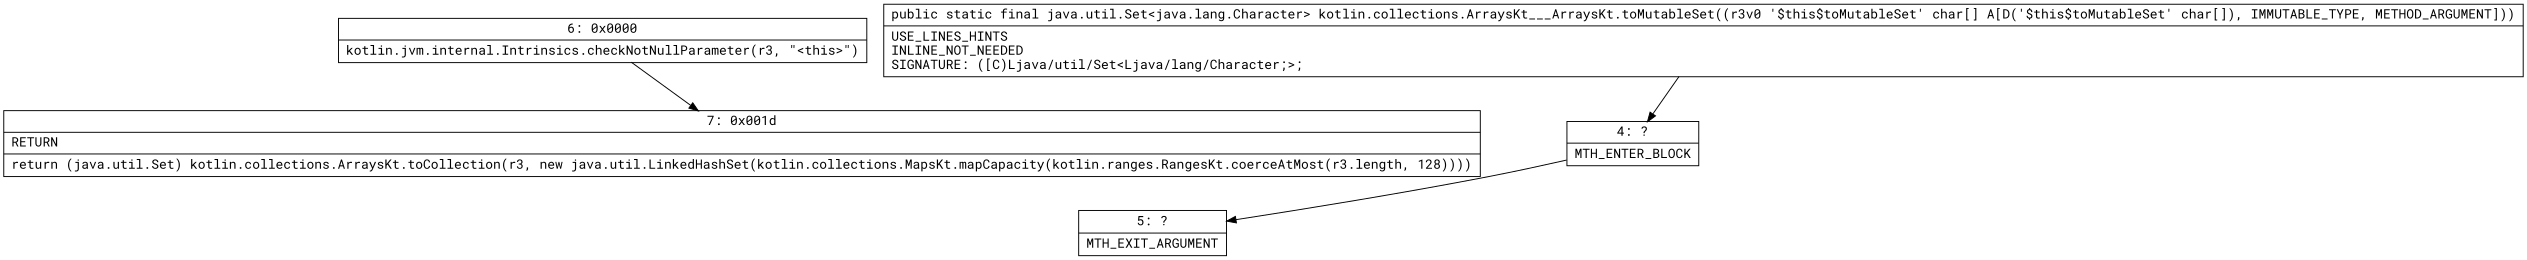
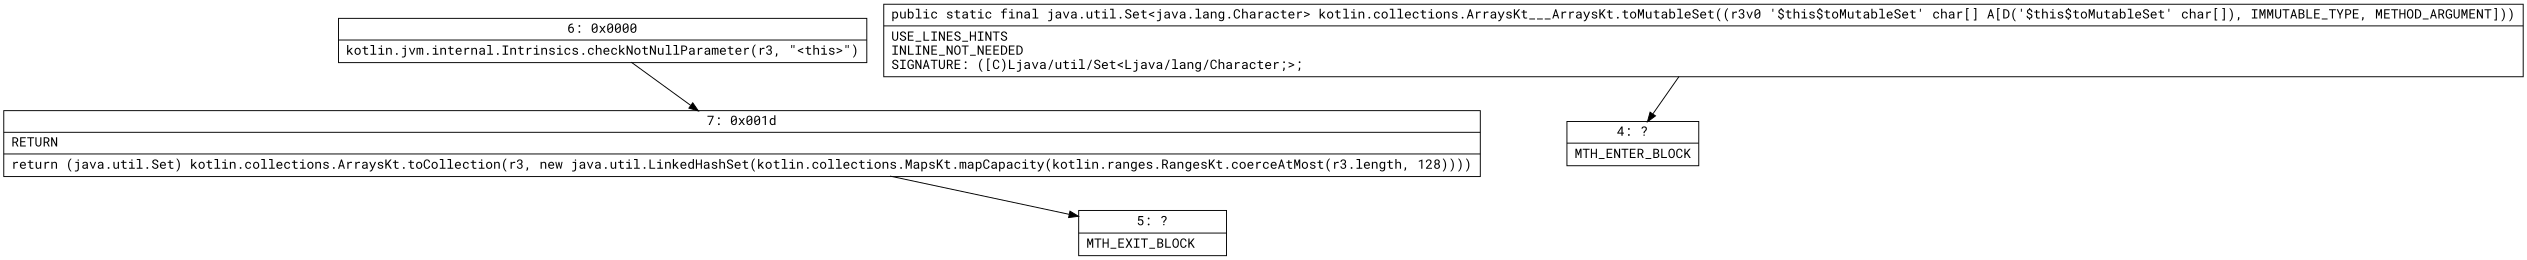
edge "4: ?" -> "5: ?": now "7: 0x001d" -> "5: ?"
node "5: ?": text "MTH_EXIT_ARGUMENT" -> "MTH_EXIT_BLOCK"
